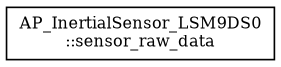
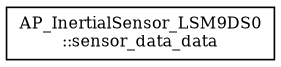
node "AP_InertialSensor_LSM9DS0 ::sensor_raw_data": label "AP_InertialSensor_LSM9DS0 ::sensor_raw_data" -> "AP_InertialSensor_LSM9DS0 ::sensor_data_data"
